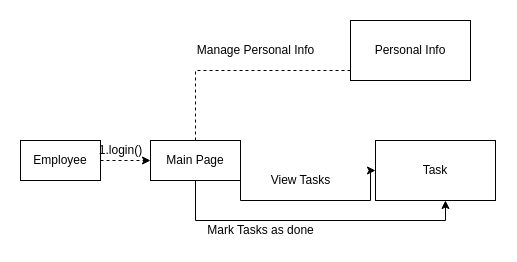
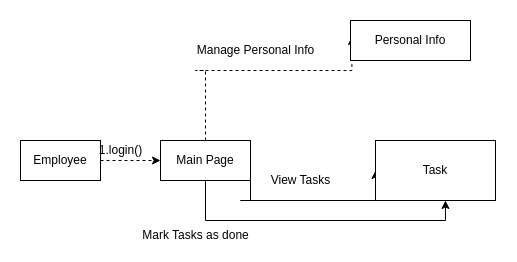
node "Personal Info": size 120x60 -> 120x40
node "Main Page": moved (196, 161) -> (206, 161)
node "Mark Tasks as done": moved (261, 231) -> (196, 236)
